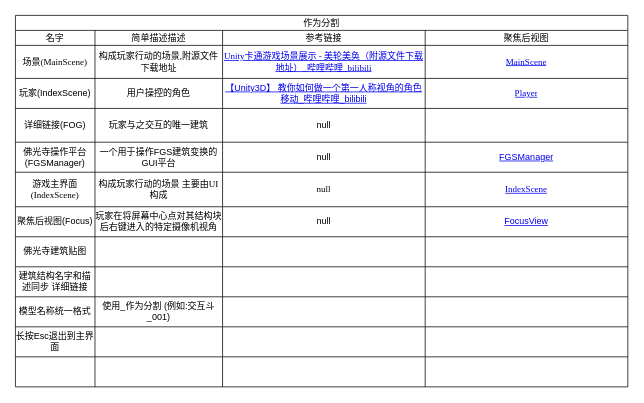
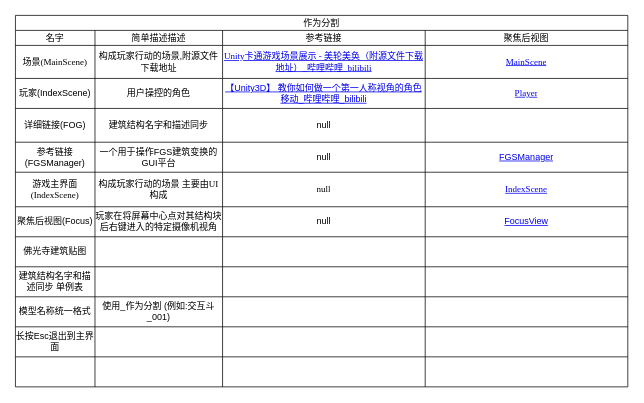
node "玩家与之交互的唯一建筑": label "玩家与之交互的唯一建筑" -> "建筑结构名字和描述同步"
node "佛光寺操作平台(FGSManager)": label "佛光寺操作平台(FGSManager)" -> "参考链接(FGSManager)"
node "建筑结构名字和描述同步 详细链接": label "建筑结构名字和描述同步 详细链接" -> "建筑结构名字和描述同步 单例表"
